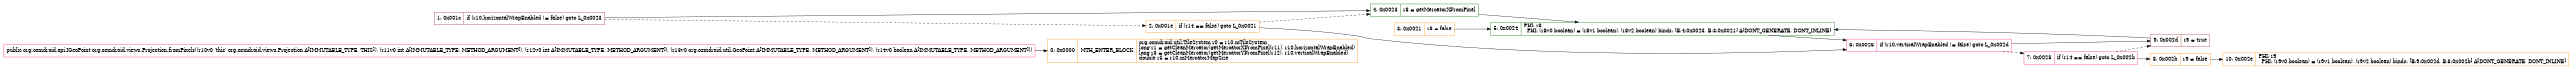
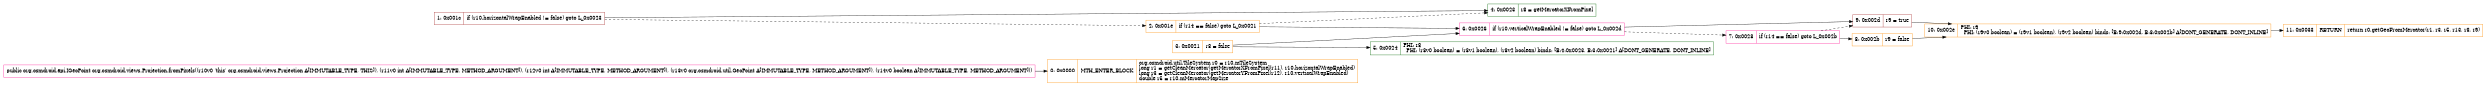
edge "4: 0x0023" -> "5: 0x0024": removed
node "11: 0x0033": added
edge "9: 0x002d" -> "5: 0x0024": now "9: 0x002d" -> "10: 0x002e"
edge "5: 0x0024" -> "6: 0x0026": now "3: 0x0021" -> "6: 0x0026"
